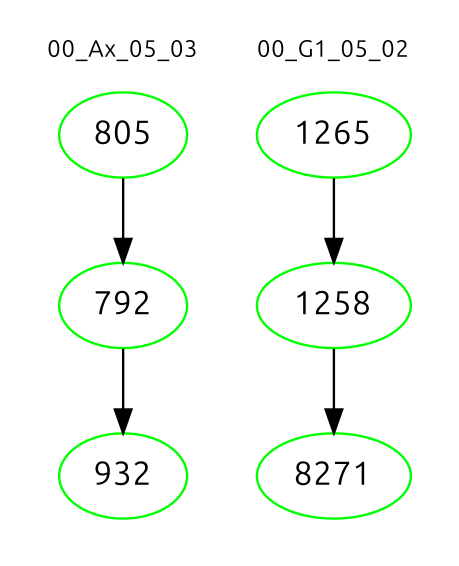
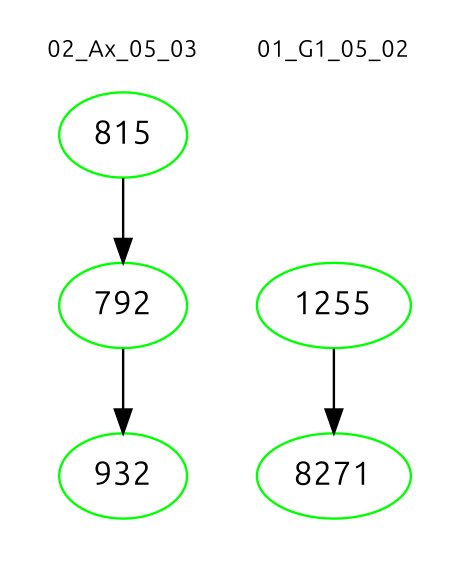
cluster "00_Ax_05_03": label "00_Ax_05_03" -> "02_Ax_05_03"
cluster "00_G1_05_02": label "00_G1_05_02" -> "01_G1_05_02"
node "805": label "805" -> "815"
node "1265": removed
node "1258": label "1258" -> "1255"
